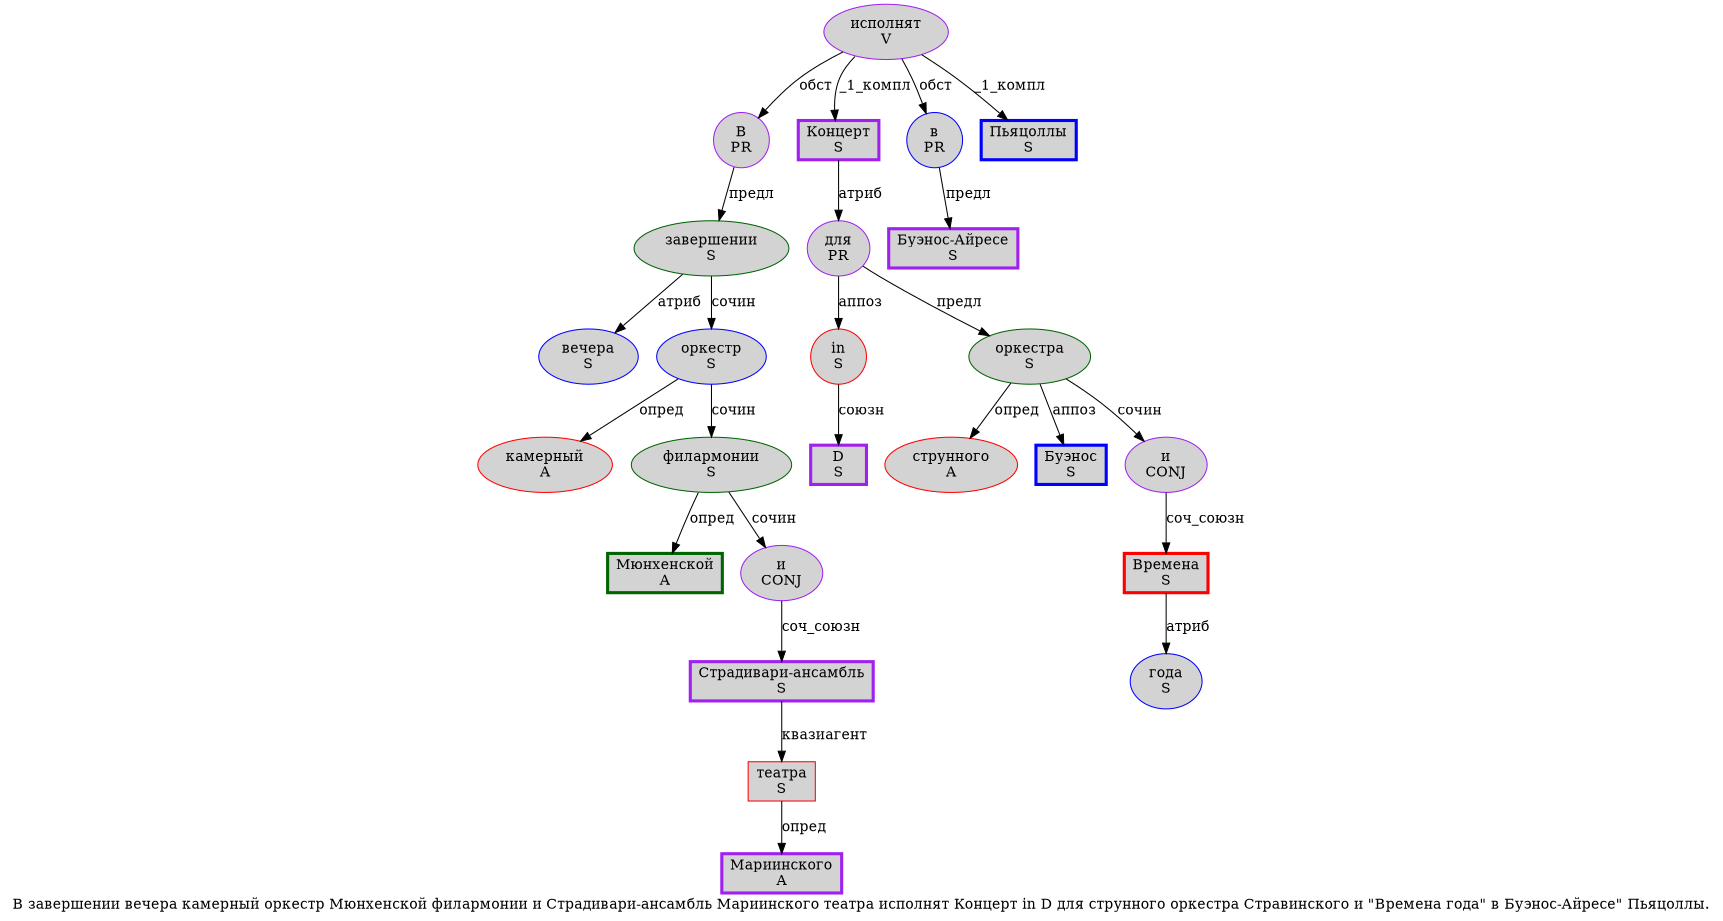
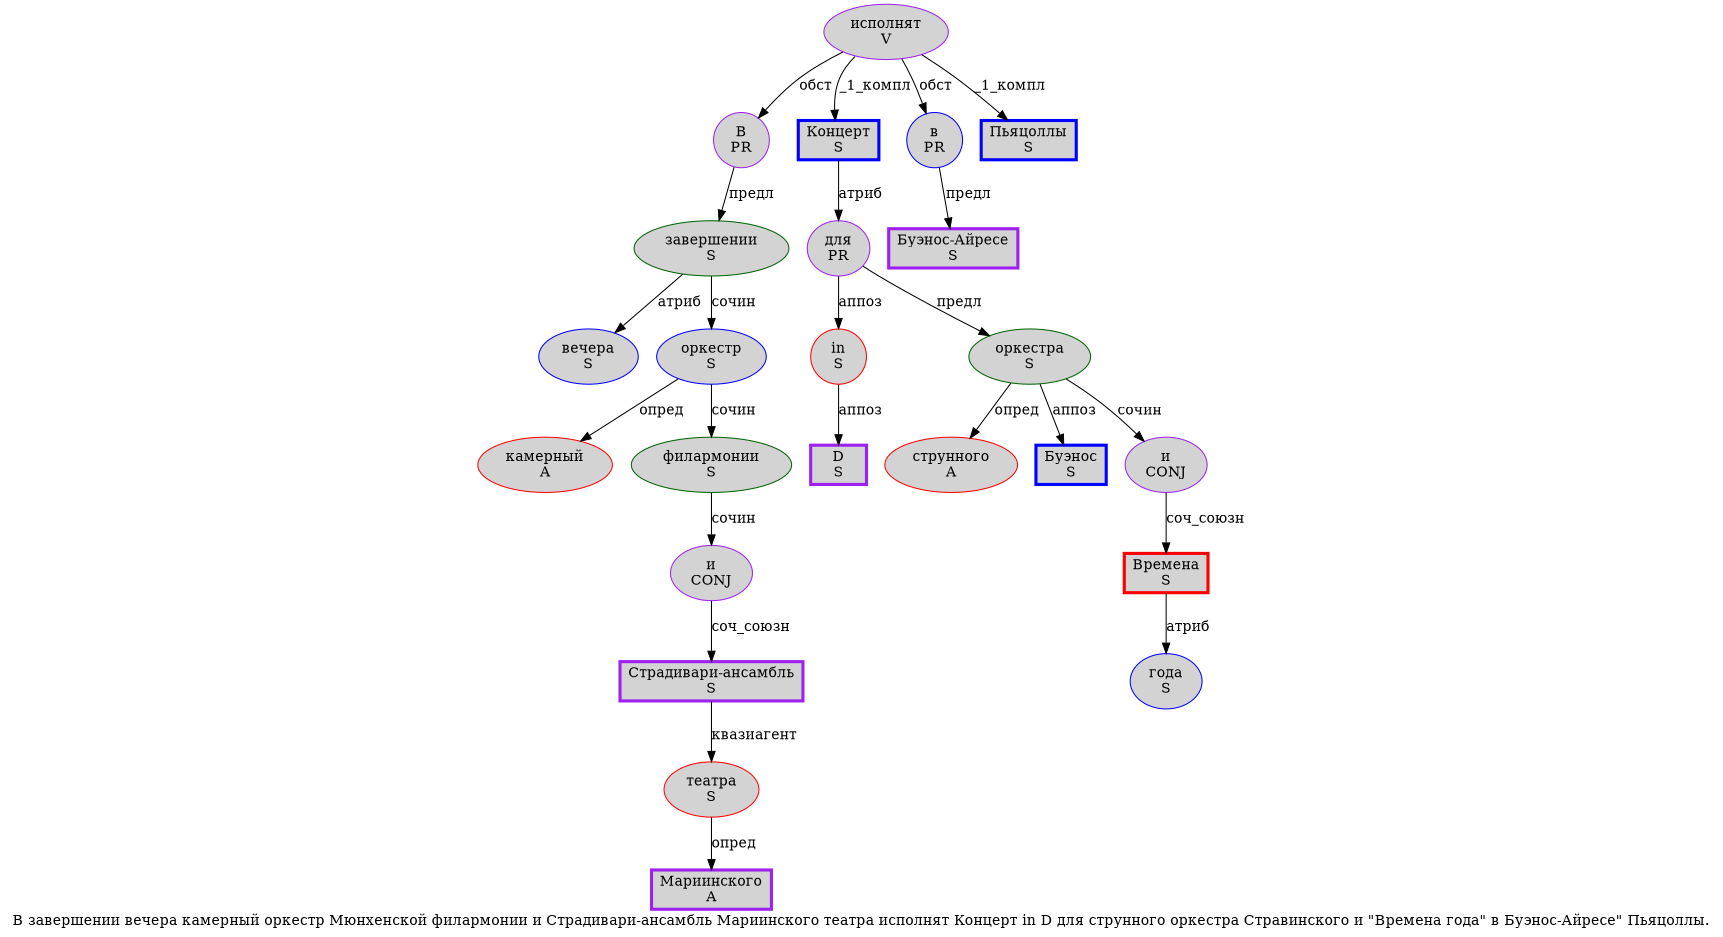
node "Концерт S": color purple -> blue
edge "in S" -> "D S": label "союзн" -> "аппоз"
node "Мюнхенской A": removed
node "театра S": shape box -> ellipse
